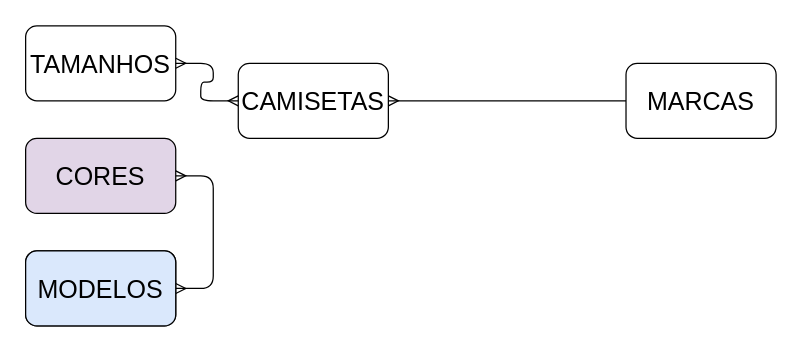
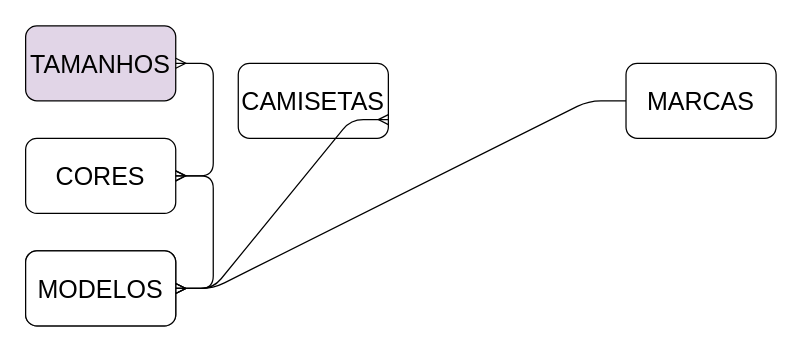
node "TAMANHOS": fillcolor #ffffff -> #e1d5e7
edge "TAMANHOS" -- "CAMISETAS": now "TAMANHOS" -- "CORES"
edge "MARCAS" -> "CAMISETAS": now "MARCAS" -> "MODELOS"
node "CORES": fillcolor #e1d5e7 -> #ffffff
edge "CAMISETAS" -- "MODELOS": added
node "MODELOS": fillcolor #dae8fc -> #ffffff
